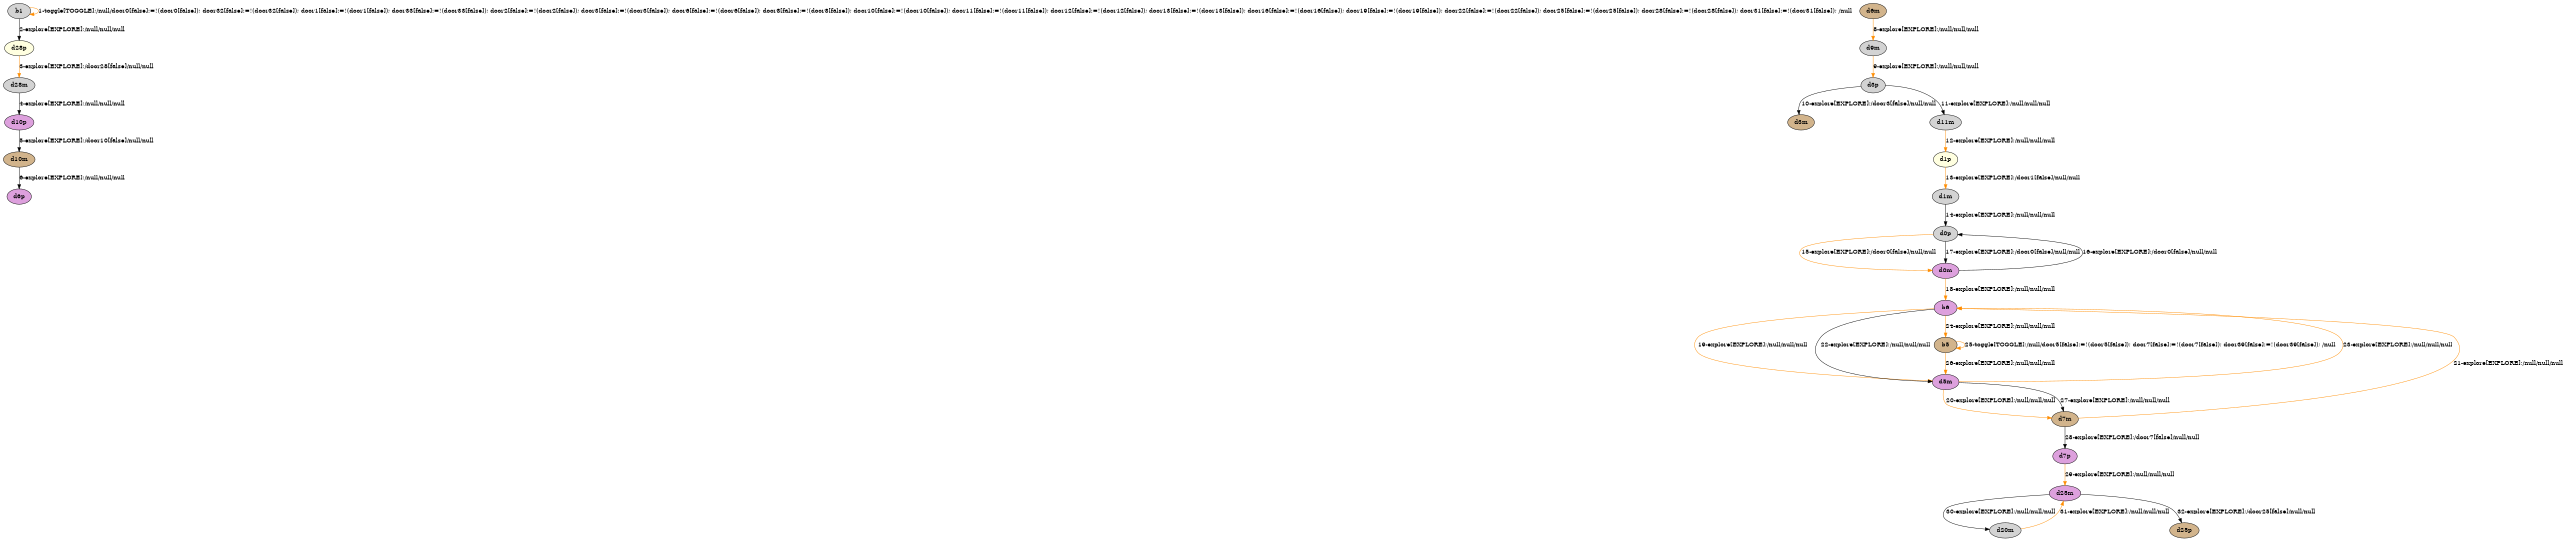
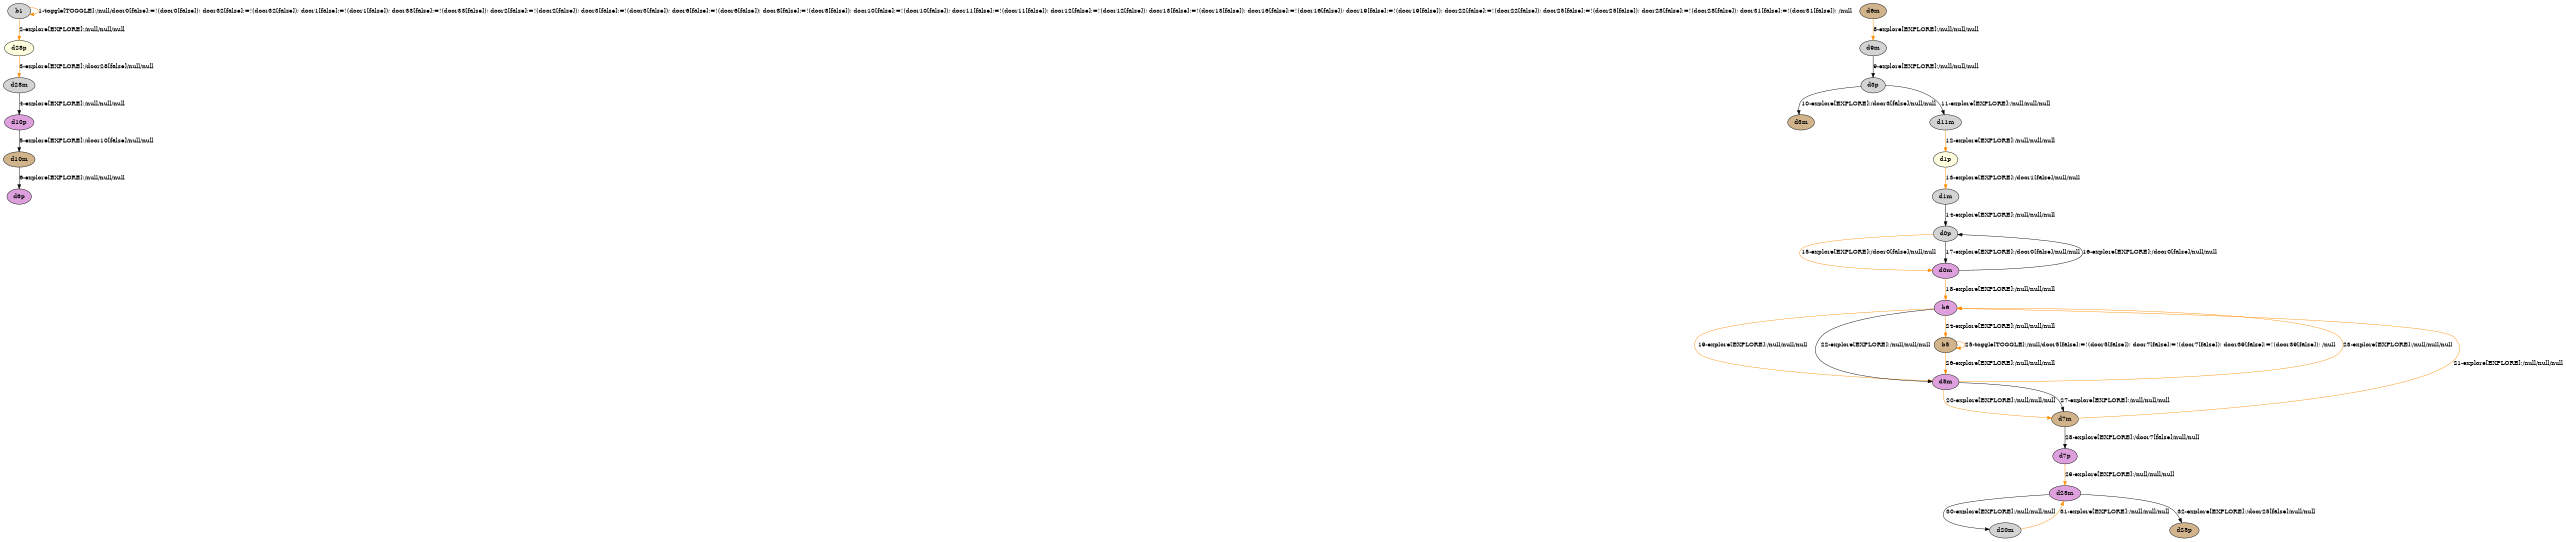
edge "b1" -> "d28p": color black -> darkorange
edge "d9m" -> "d3p": color darkorange -> black
